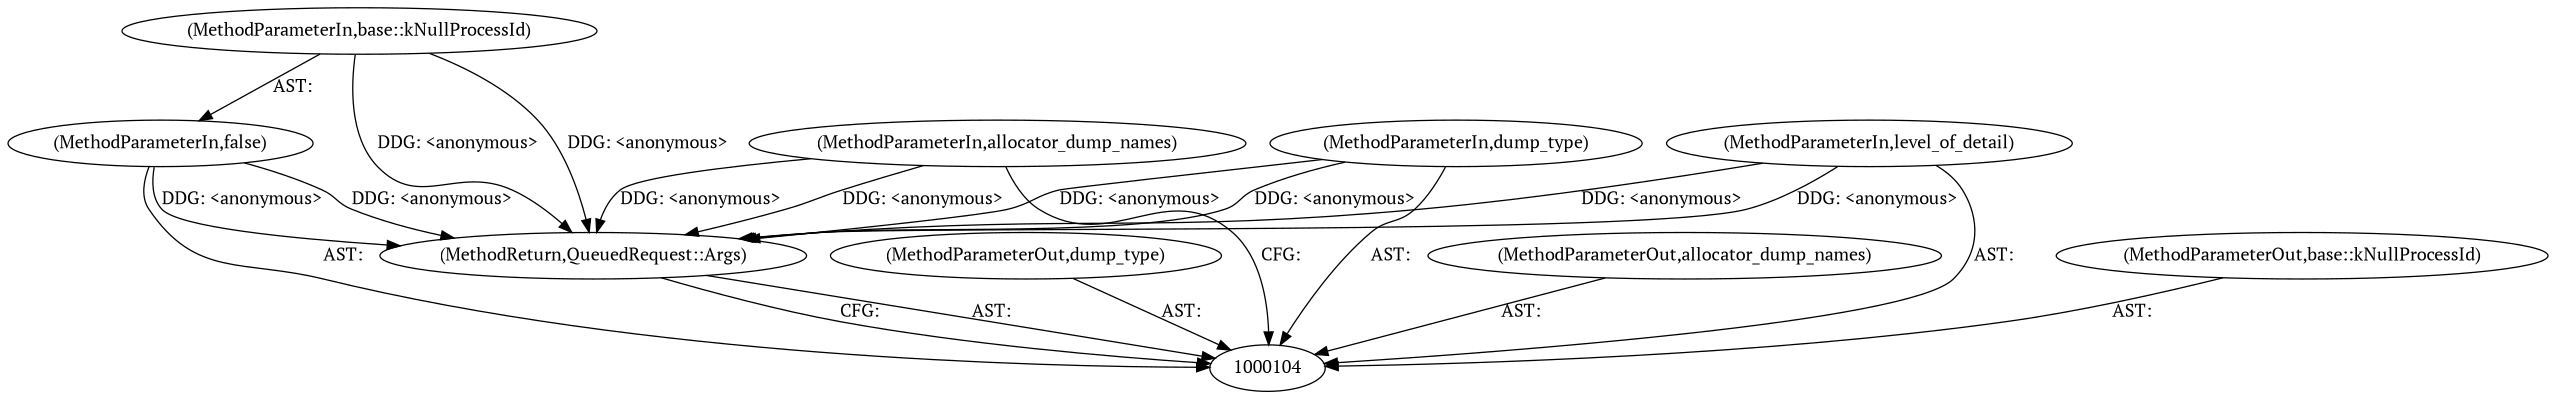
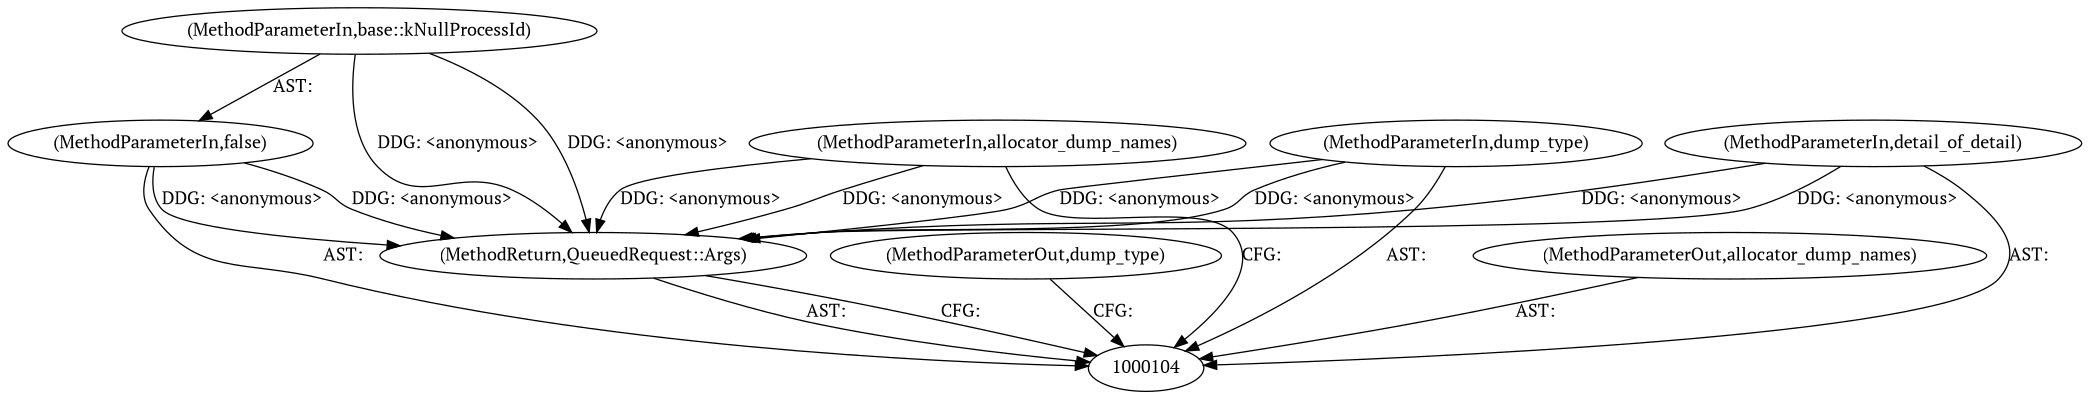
node "(MethodParameterIn,level_of_detail)": label "(MethodParameterIn,level_of_detail)" -> "(MethodParameterIn,detail_of_detail)"
node "(MethodParameterOut,base::kNullProcessId)": removed
edge "(MethodParameterOut,dump_type)" -> "1000104": label "AST: " -> "CFG: "
